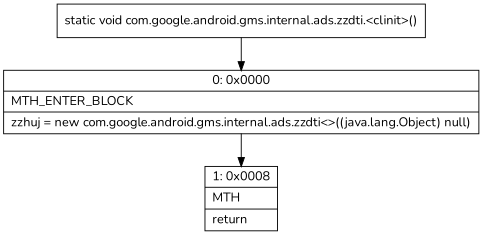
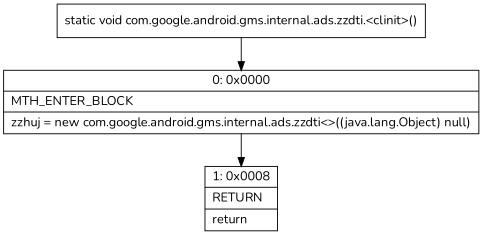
node "1: 0x0008": text "MTH" -> "RETURN"
